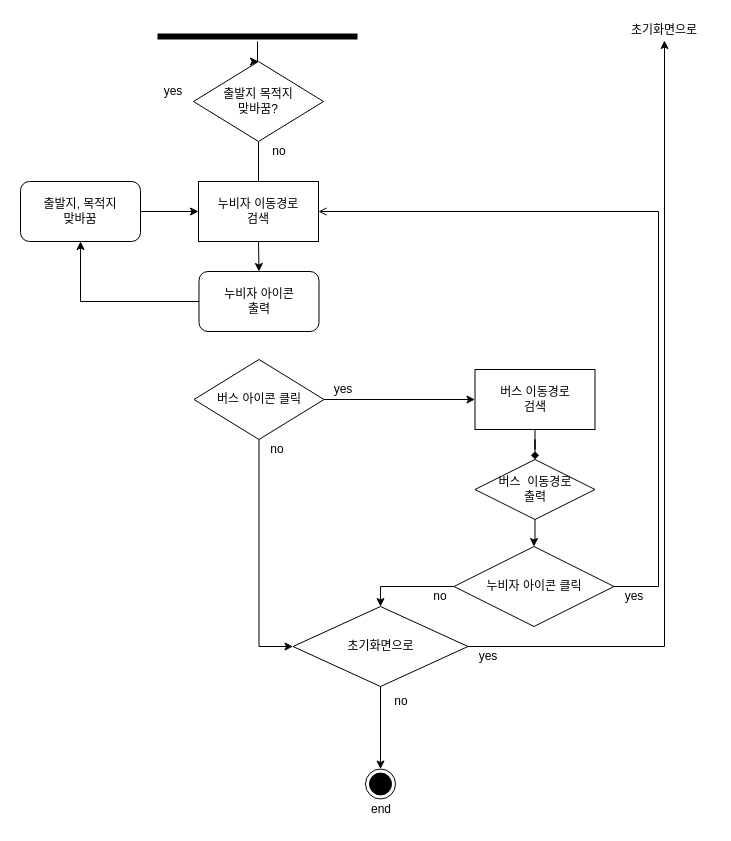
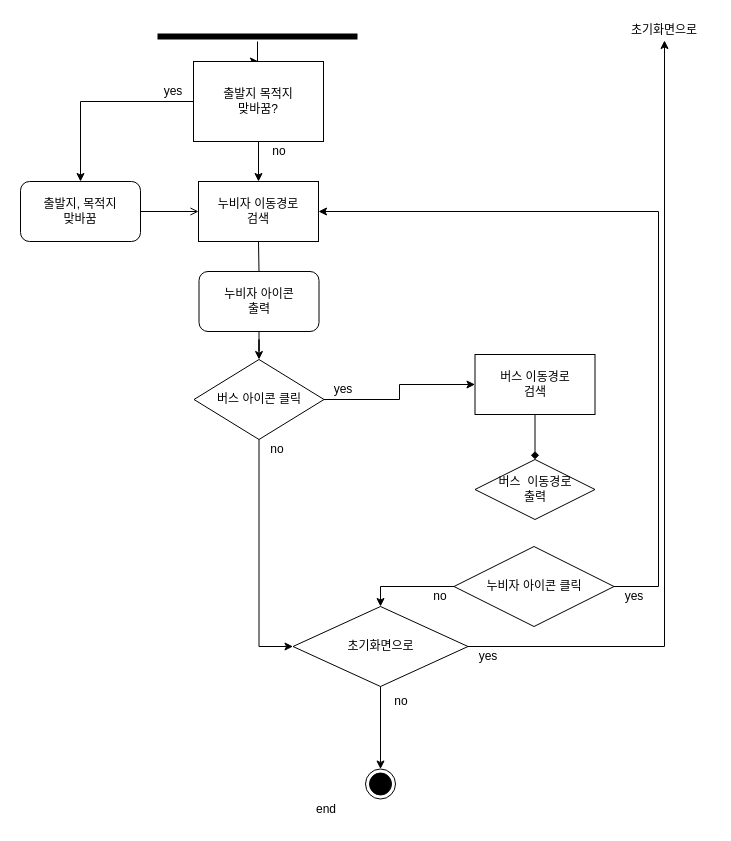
edge "출발지 목적지 맞바꿈?" -> "출발지, 목적지 맞바꿈": added
node "출발지 목적지 맞바꿈?": shape diamond -> rectangle
edge "출발지 목적지 맞바꿈?" -- "누비자 이동경로 검색": arrowhead none -> classic
edge "출발지, 목적지 맞바꿈" -> "누비자 이동경로 검색": arrowhead classic -> open
edge "누비자 아이콘 클릭" -> "누비자 이동경로 검색": arrowhead open -> classic
edge "누비자 이동경로 검색" -> "누비자 아이콘 출력": arrowhead classic -> none
edge "누비자 아이콘 출력" -> "출발지, 목적지 맞바꿈": now "누비자 아이콘 출력" -> "버스 아이콘 클릭"
node "버스 이동경로 검색": moved (535, 400) -> (535, 385)
edge "버스 이동경로 출력" -> "누비자 아이콘 클릭": removed
node "end": moved (382, 809) -> (327, 809)
